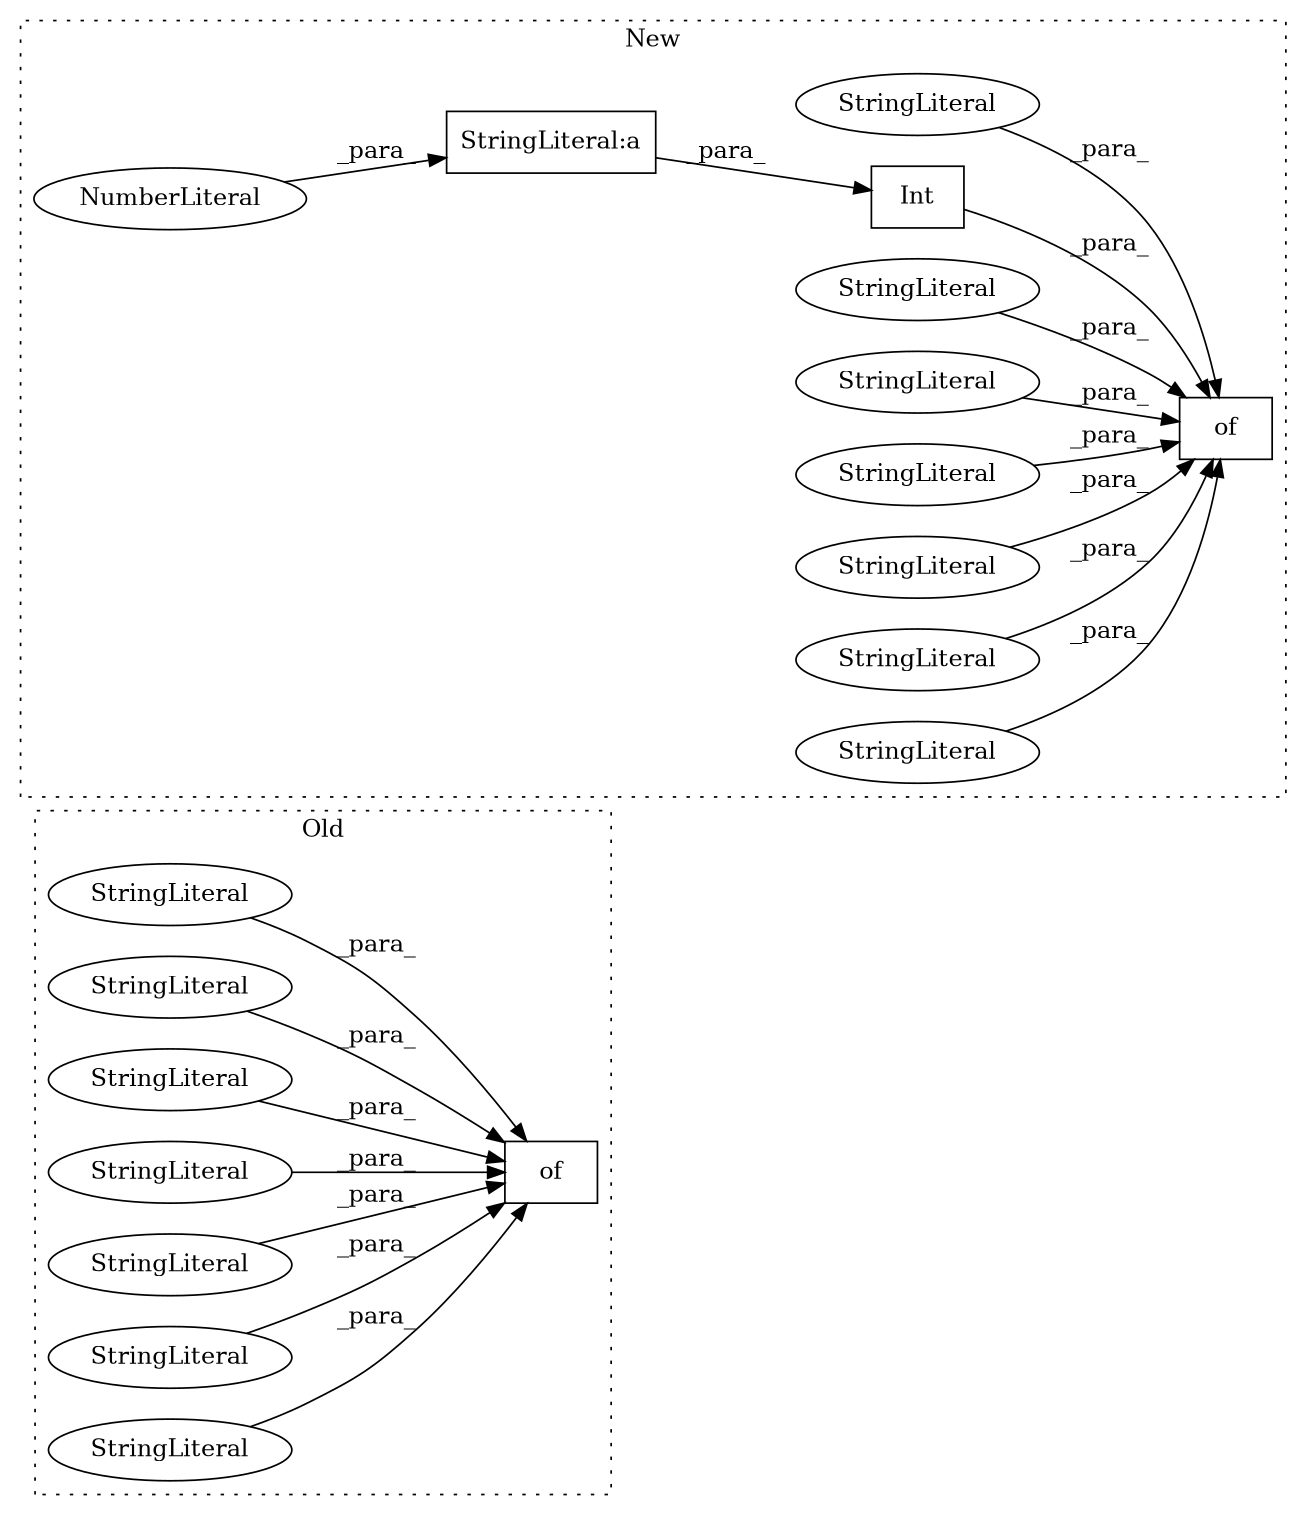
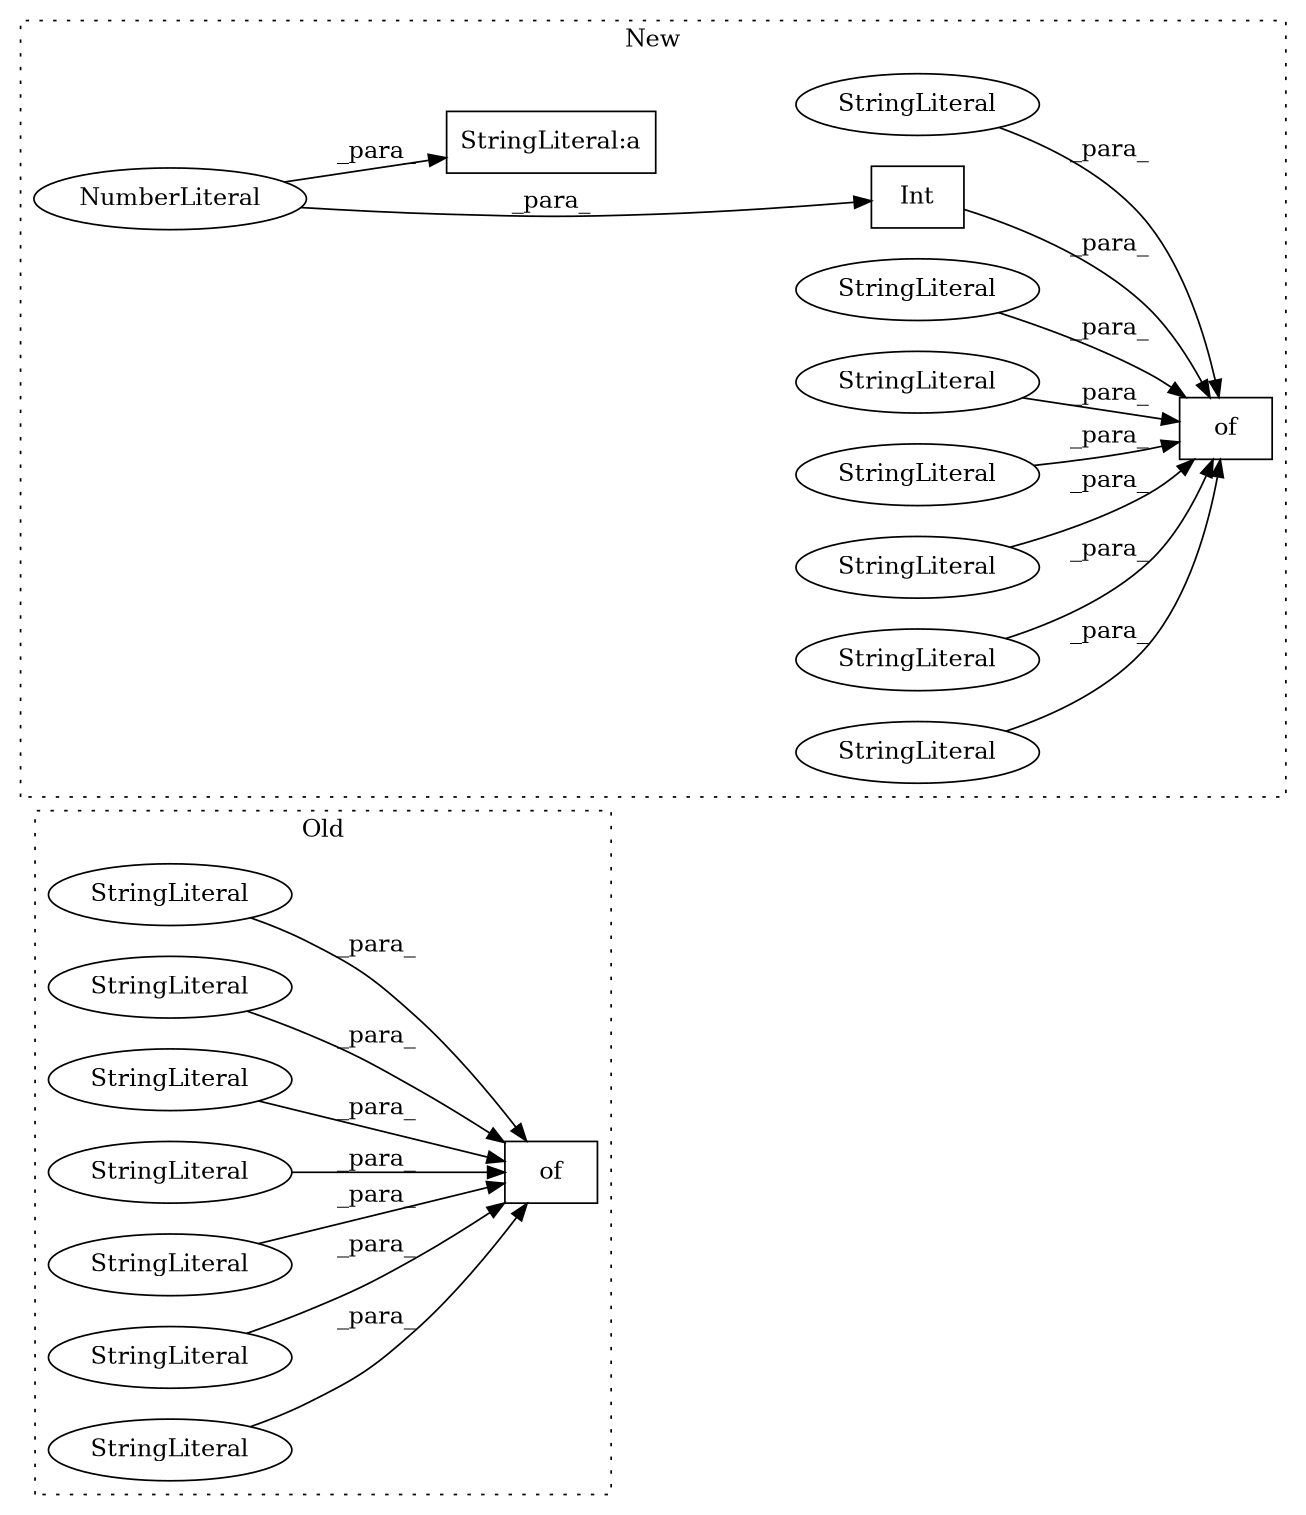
edge "StringLiteral:a" -> "Int": now "NumberLiteral" -> "Int"
